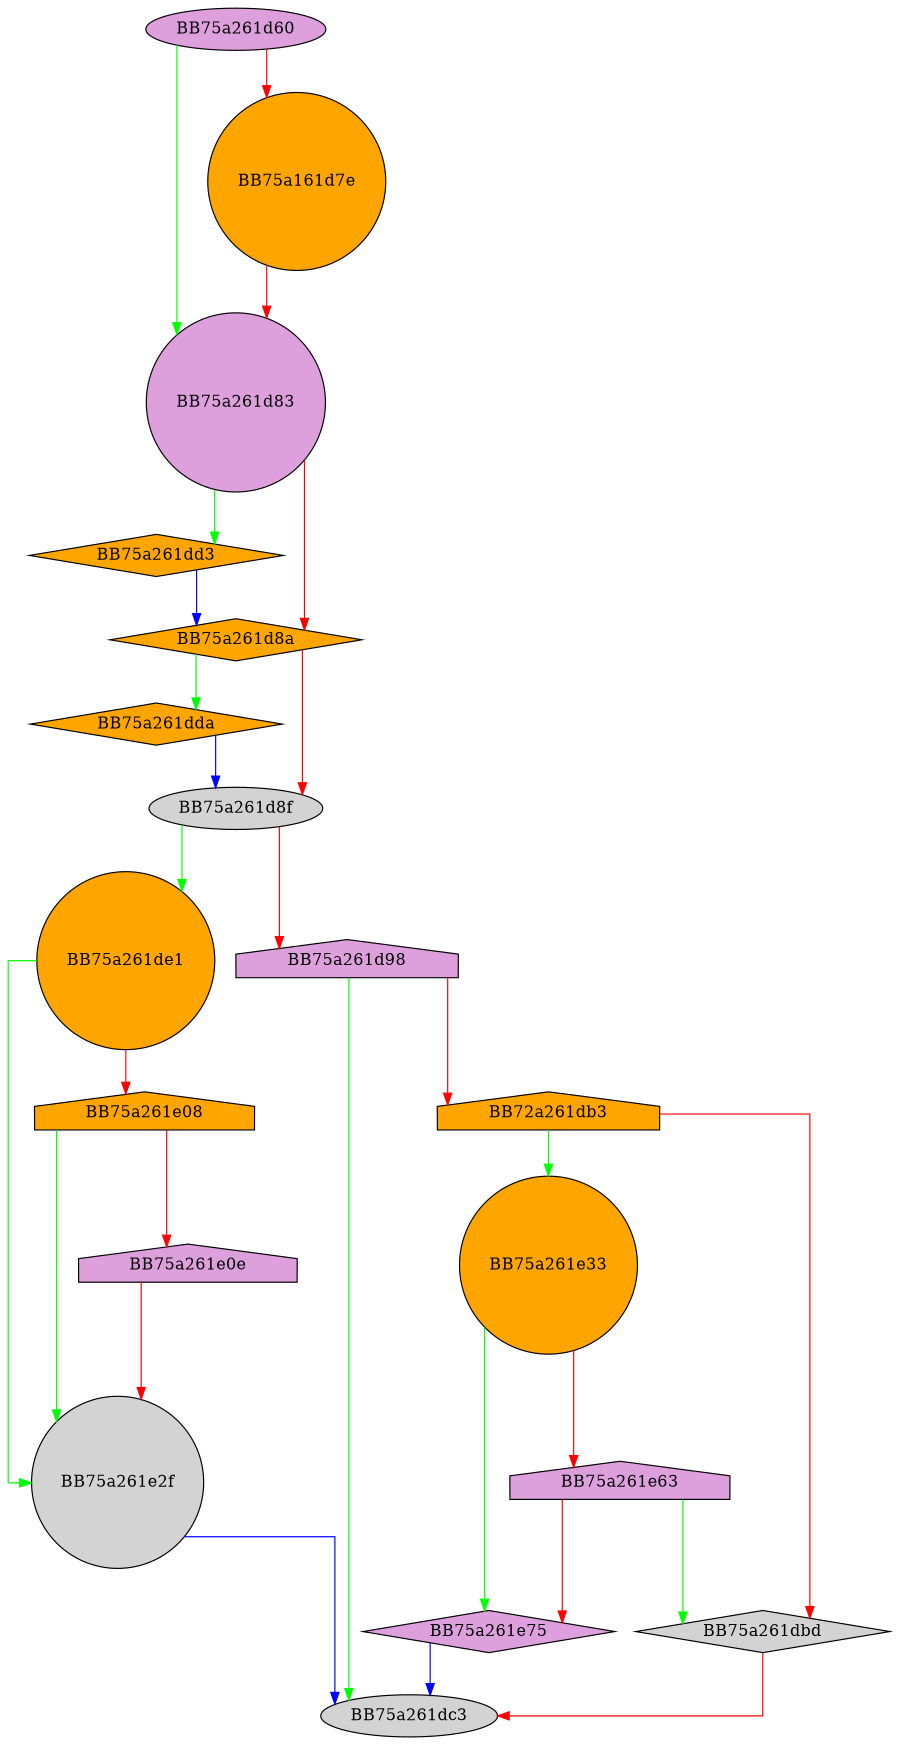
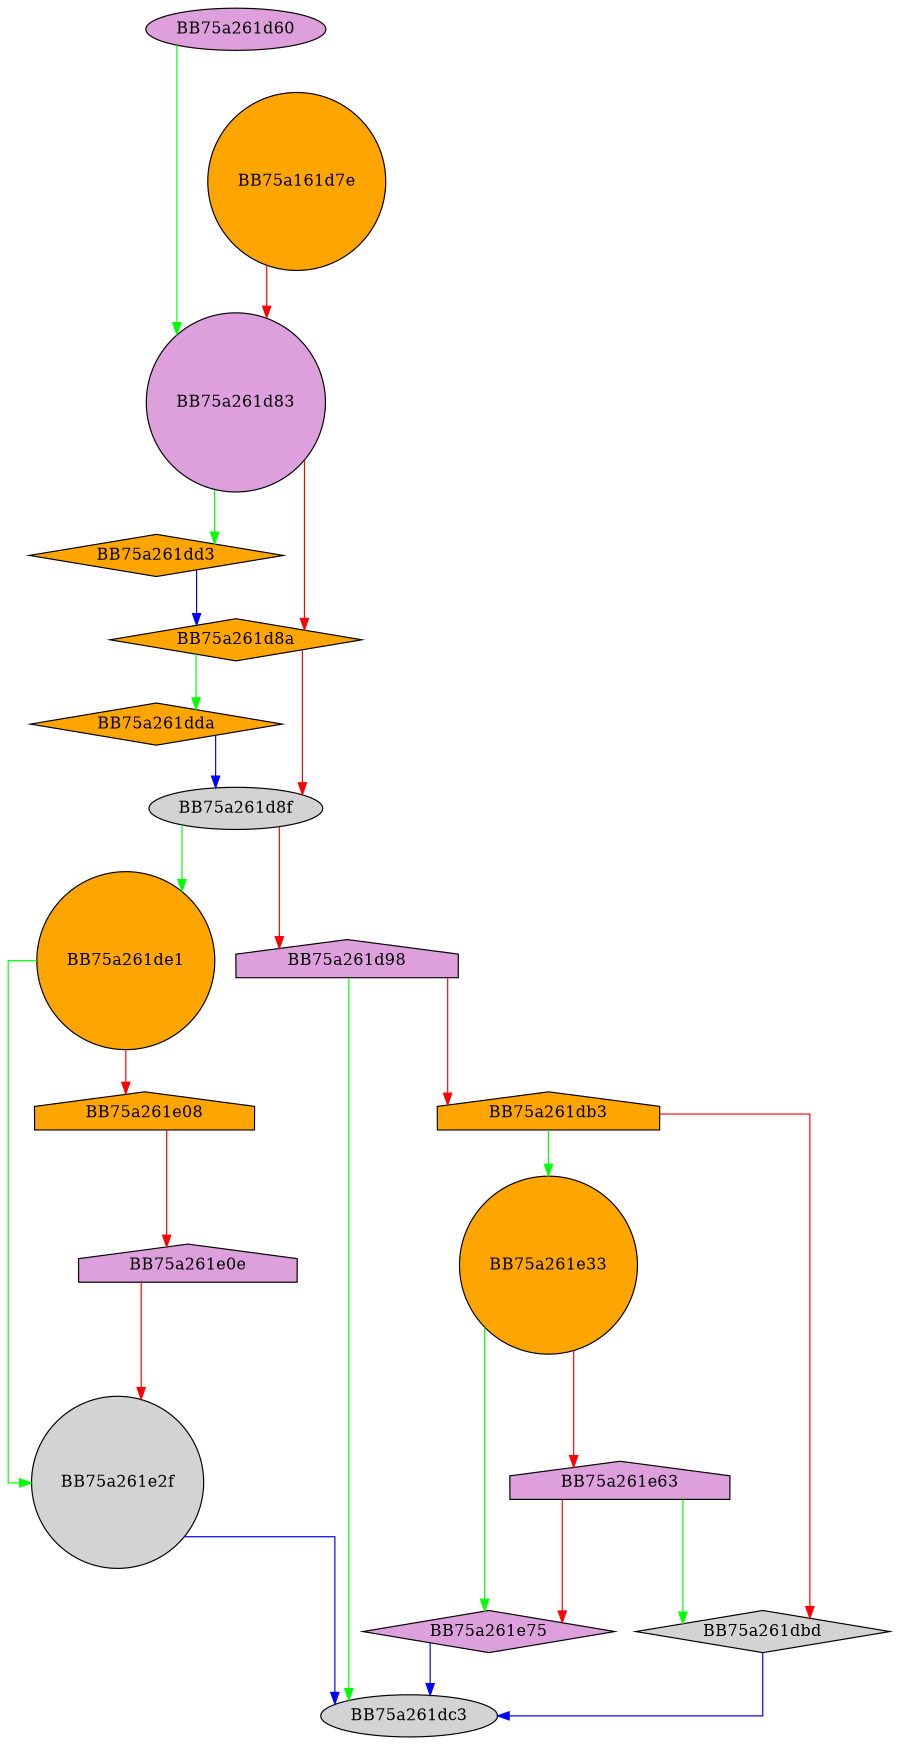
edge "BB75a261d60" -> "BB75a161d7e": removed
node "BB72a261db3": label "BB72a261db3" -> "BB75a261db3"
edge "BB75a261e08" -> "BB75a261e2f": removed
edge "BB75a261dbd" -> "BB75a261dc3": color red -> blue
